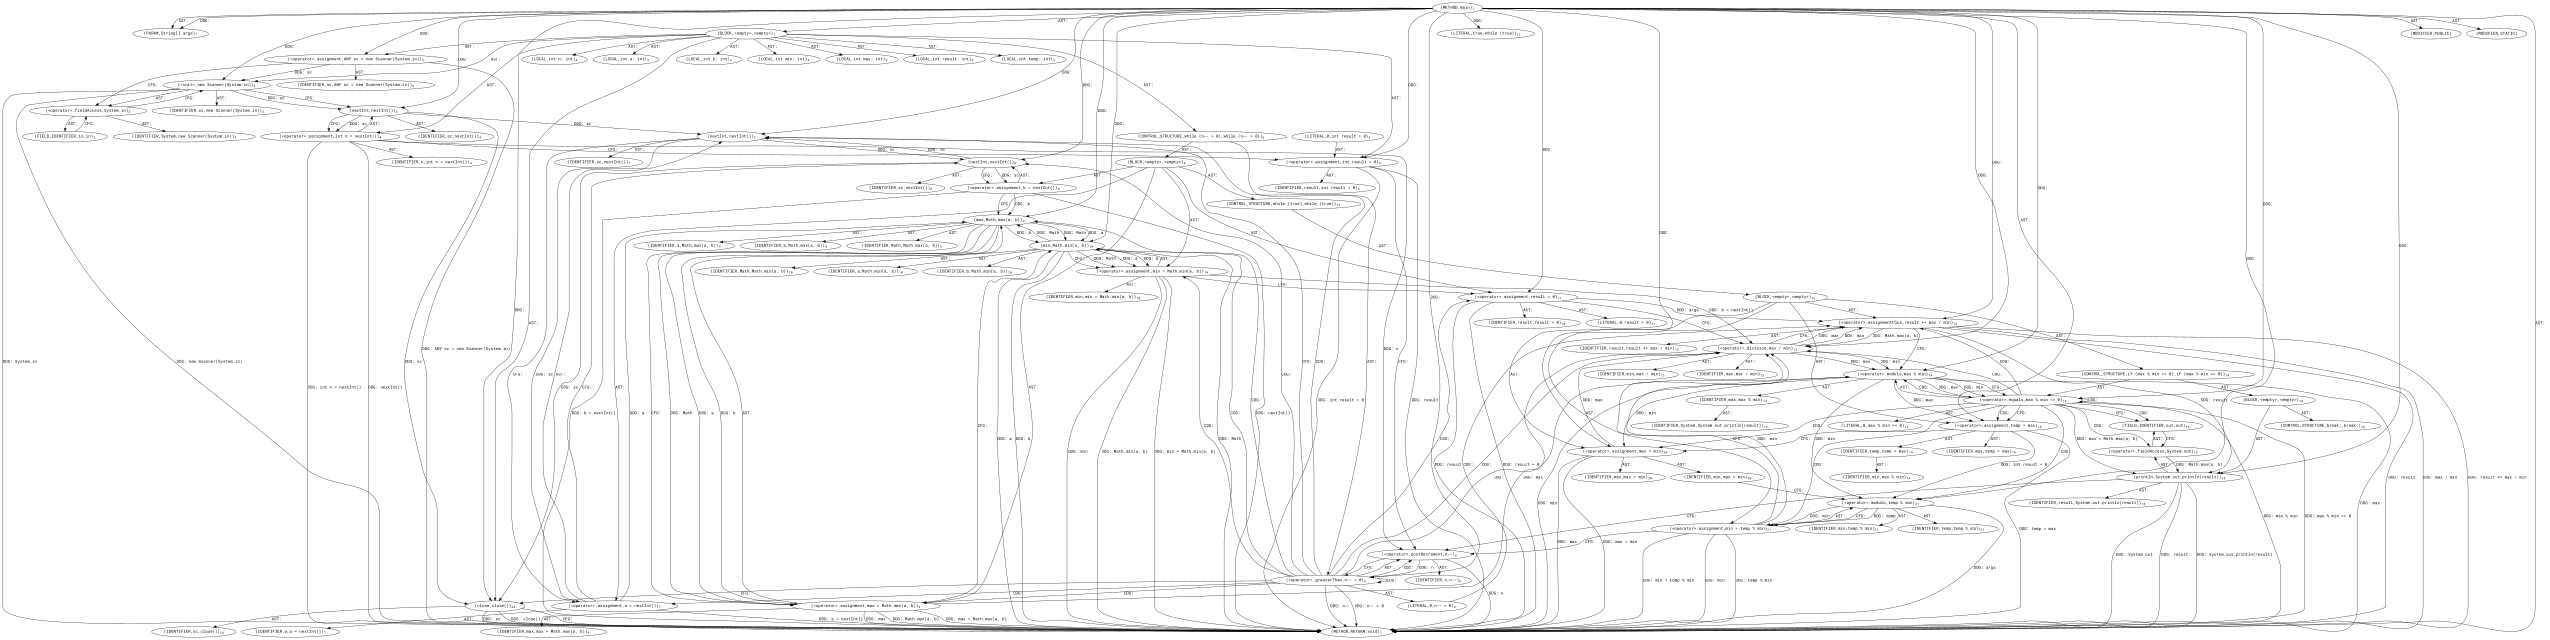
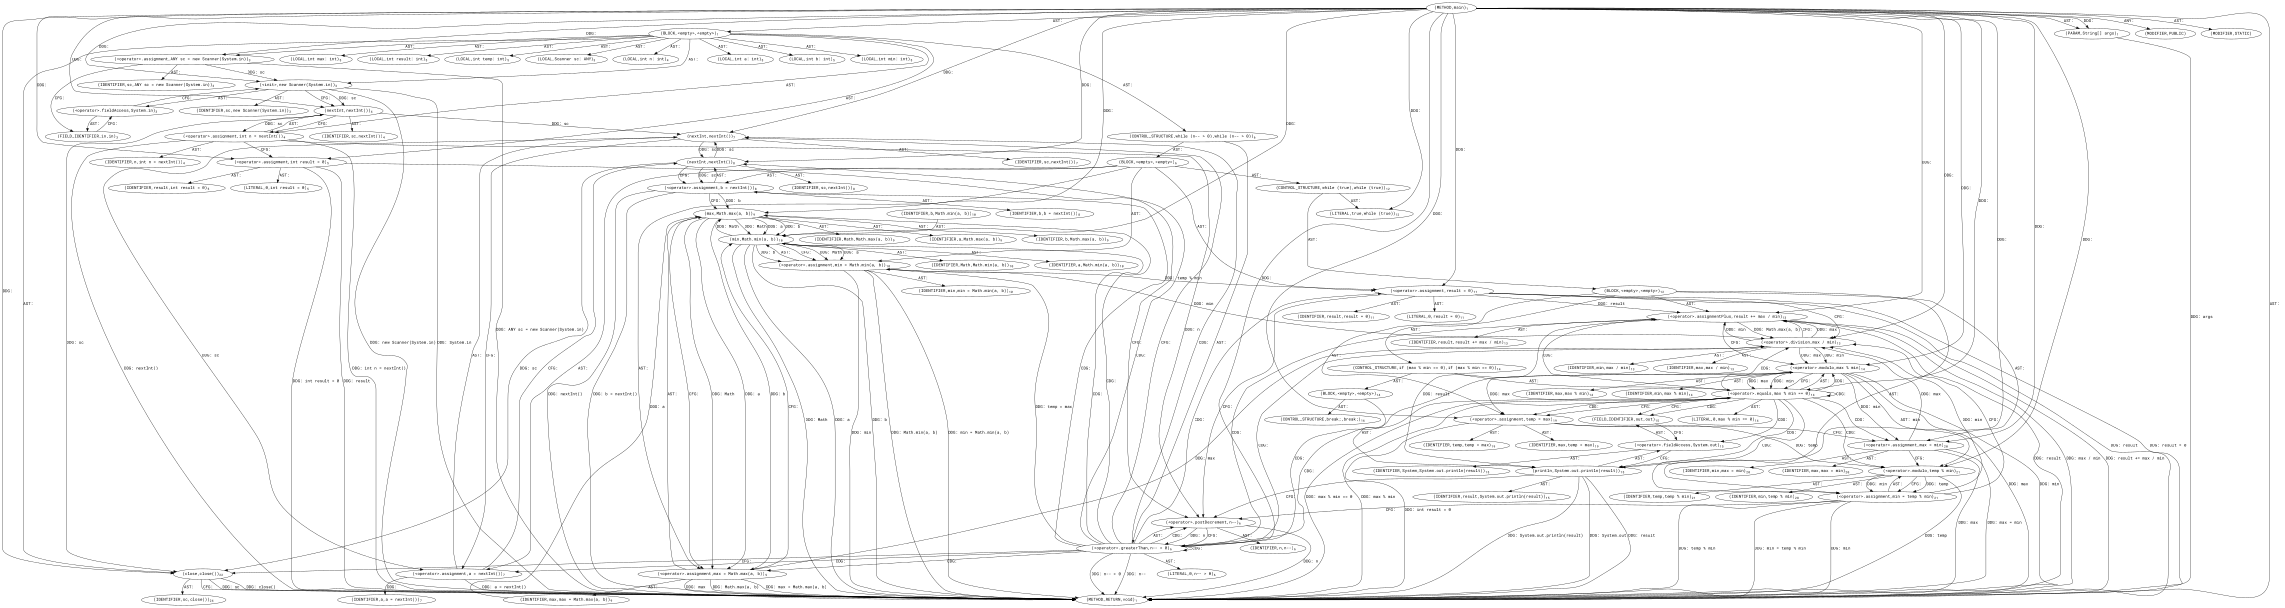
edge "(METHOD,main)" -> "(MODIFIER,PUBLIC)": label "AST: " -> "ANY: "
node "(LOCAL,Scanner sc: ANY)": added
edge "(<operator>.assignment,ANY sc = new Scanner(System.in))" -> "(<operator>.fieldAccess,System.in)": now "(<operator>.assignment,ANY sc = new Scanner(System.in))" -> "(FIELD_IDENTIFIER,in,in)"
node "(IDENTIFIER,System,new Scanner(System.in))": removed
edge "(LITERAL,0,int result = 0)" -> "(<operator>.assignment,int result = 0)": reversed
edge "(CONTROL_STRUCTURE,while (true),while (true))" -> "(LITERAL,true,while (true))": added, label "AST:"
node "(IDENTIFIER,b,b = nextInt())": added
edge "(METHOD,main)" -> "(<operator>.assignment,temp = max)": label "AST: " -> "DDG: "
edge "(<operator>.greaterThan,n-- > 0)" -> "(<operator>.assignment,b = nextInt())": added, label "CDG:"
edge "(<operator>.assignment,a = nextInt())" -> "(max,Math.max(a, b))": now "(IDENTIFIER,max,max = Math.max(a, b))" -> "(max,Math.max(a, b))"
edge "(min,Math.min(a, b))" -> "(IDENTIFIER,b,Math.min(a, b))": reversed
edge "(<operator>.assignment,min = Math.min(a, b))" -> "(<operator>.assignment,result = 0)": label "CFG: " -> "DDG: temp % min"
edge "(<operator>.assignment,result = 0)" -> "(<operator>.assignmentPlus,result += max / min)": label "DDG: args" -> "DDG: result"
edge "(<operator>.assignment,min = Math.min(a, b))" -> "(<operator>.division,max / min)": label "DDG: b = nextInt()" -> "DDG: min"
node "(IDENTIFIER,result,result = 0)": text "10" -> "11"
edge "(LITERAL,0,n-- > 0)" -> "(<operator>.assignmentPlus,result += max / min)": now "(<operator>.greaterThan,n-- > 0)" -> "(<operator>.assignmentPlus,result += max / min)"
edge "(<operator>.assignment,result = 0)" -> "(<operator>.postDecrement,n--)": added, label "CFG:"
edge "(IDENTIFIER,max,max % min)" -> "(IDENTIFIER,System,System.out.println(result))": now "(<operator>.fieldAccess,System.out)" -> "(IDENTIFIER,System,System.out.println(result))"
edge "(<operator>.greaterThan,n-- > 0)" -> "(<operator>.equals,max % min == 0)": added, label "CDG:"
edge "(<operator>.greaterThan,n-- > 0)" -> "(<operator>.assignment,min = Math.min(a, b))": label "CDG: " -> "DDG: temp = max"
edge "(<operator>.modulo,max % min)" -> "(<operator>.modulo,temp % min)": label "DDG: min" -> "AST: min"
edge "(<operator>.equals,max % min == 0)" -> "(println,System.out.println(result))": label "DDG: max = Math.max(a, b)" -> "CDG: "
edge "(IDENTIFIER,temp,temp = max)" -> "(IDENTIFIER,min,max % min)": now "(<operator>.modulo,max % min)" -> "(IDENTIFIER,min,max % min)"
edge "(<operator>.assignment,temp = max)" -> "(<operator>.modulo,temp % min)": label "DDG: int result = 0" -> "DDG: temp"
edge "(<operator>.fieldAccess,System.out)" -> "(println,System.out.println(result))": label "DDG: Math.max(a, b)" -> "CFG: "
edge "(IDENTIFIER,min,max = min)" -> "(<operator>.modulo,temp % min)": now "(<operator>.assignment,max = min)" -> "(<operator>.modulo,temp % min)"
node "(IDENTIFIER,min,temp % min)": text "21" -> "28"
edge "(<operator>.assignment,temp = max)" -> "(METHOD_RETURN,void)": label "DDG: temp = max" -> "DDG: int result = 0"
edge "(PARAM,String[] args)" -> "(METHOD_RETURN,void)": added, label "DDG: args"
edge "(<operator>.modulo,temp % min)" -> "(METHOD_RETURN,void)": label "DDG: args" -> "DDG: temp"
node "(close,close())": text "24" -> "22"
edge "(<operator>.assignment,a = nextInt())" -> "(IDENTIFIER,a,a = nextInt())": label "AST: " -> "DDG: "
